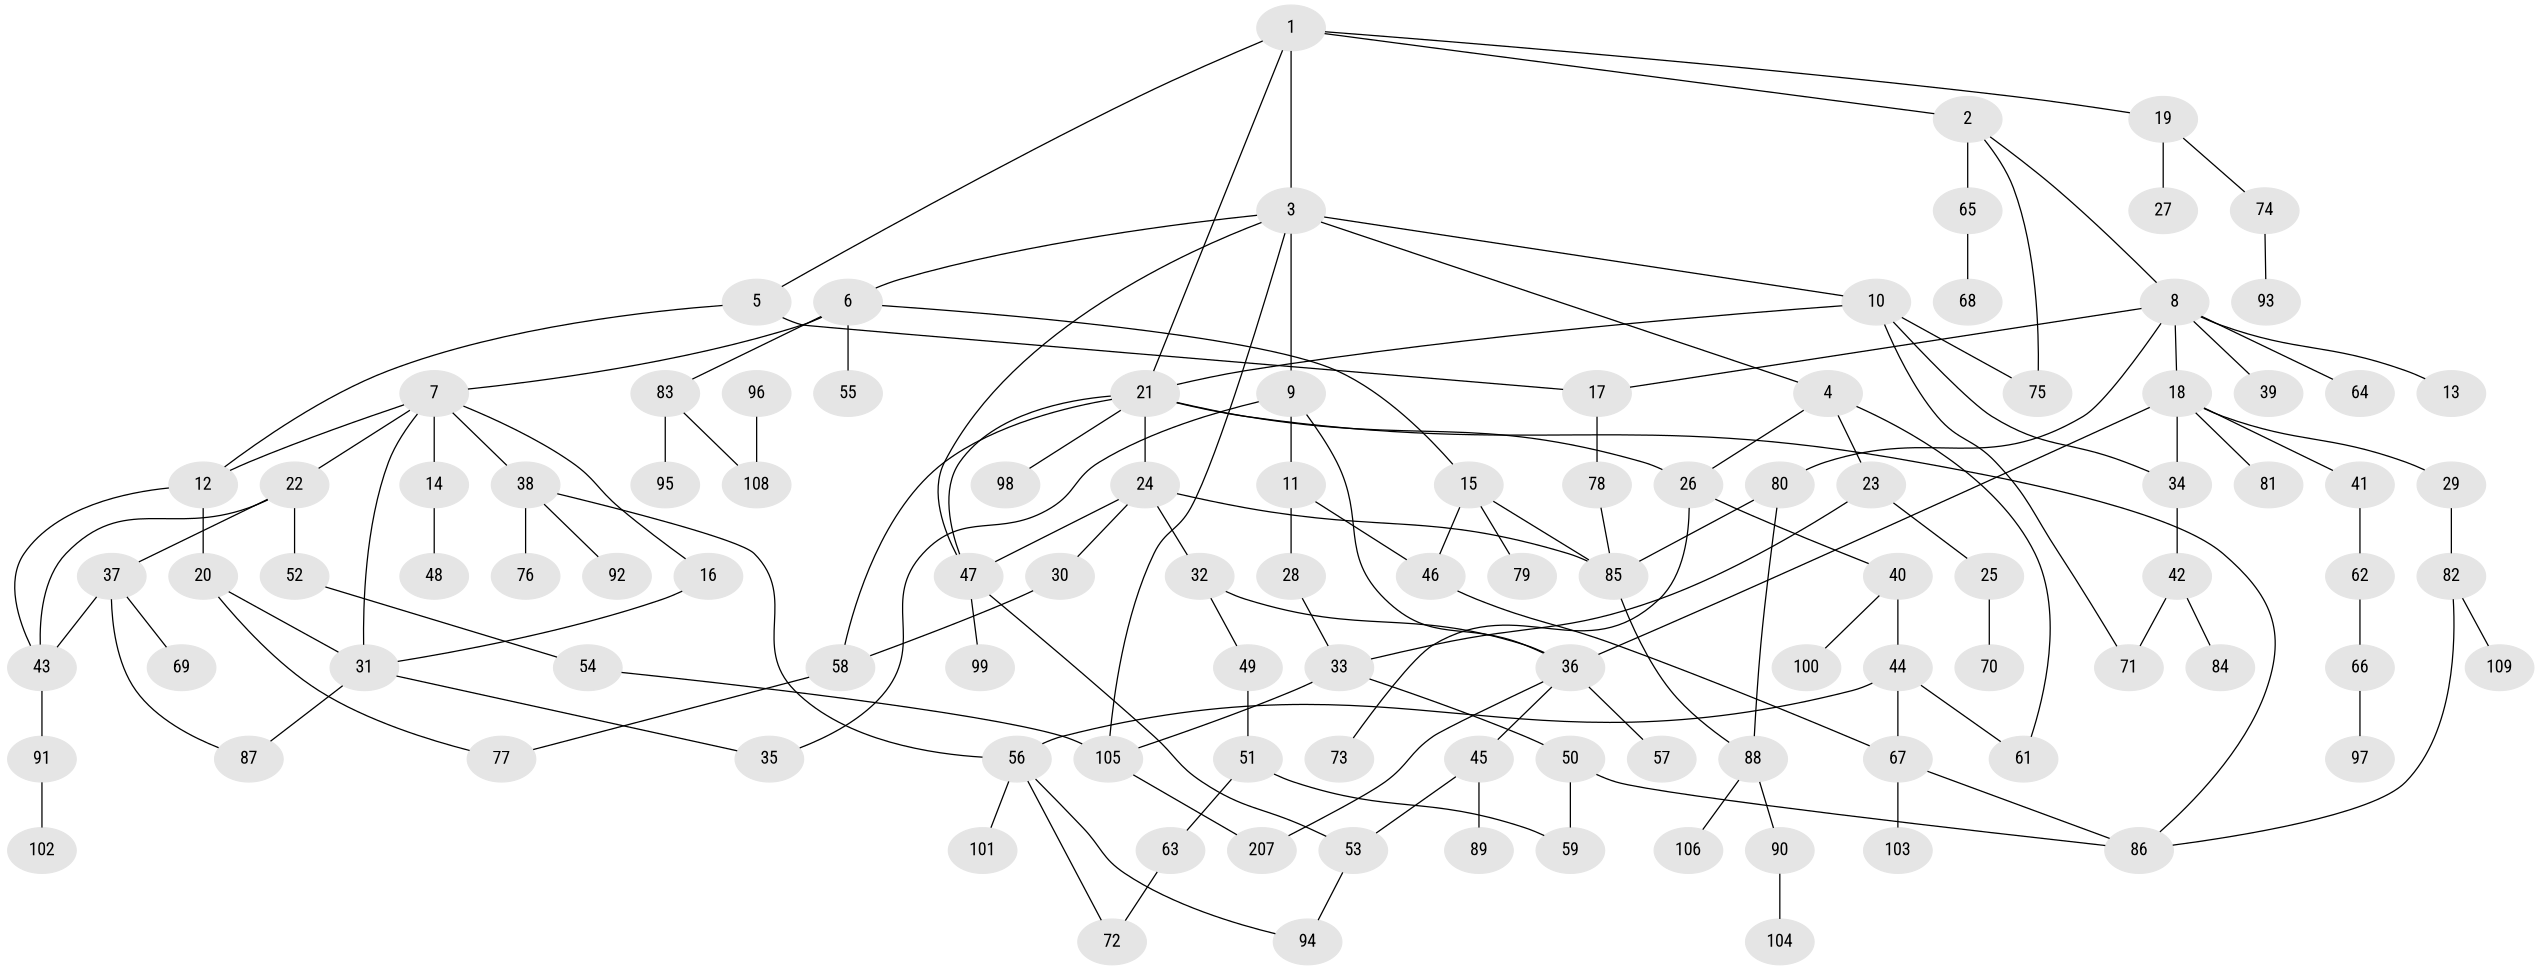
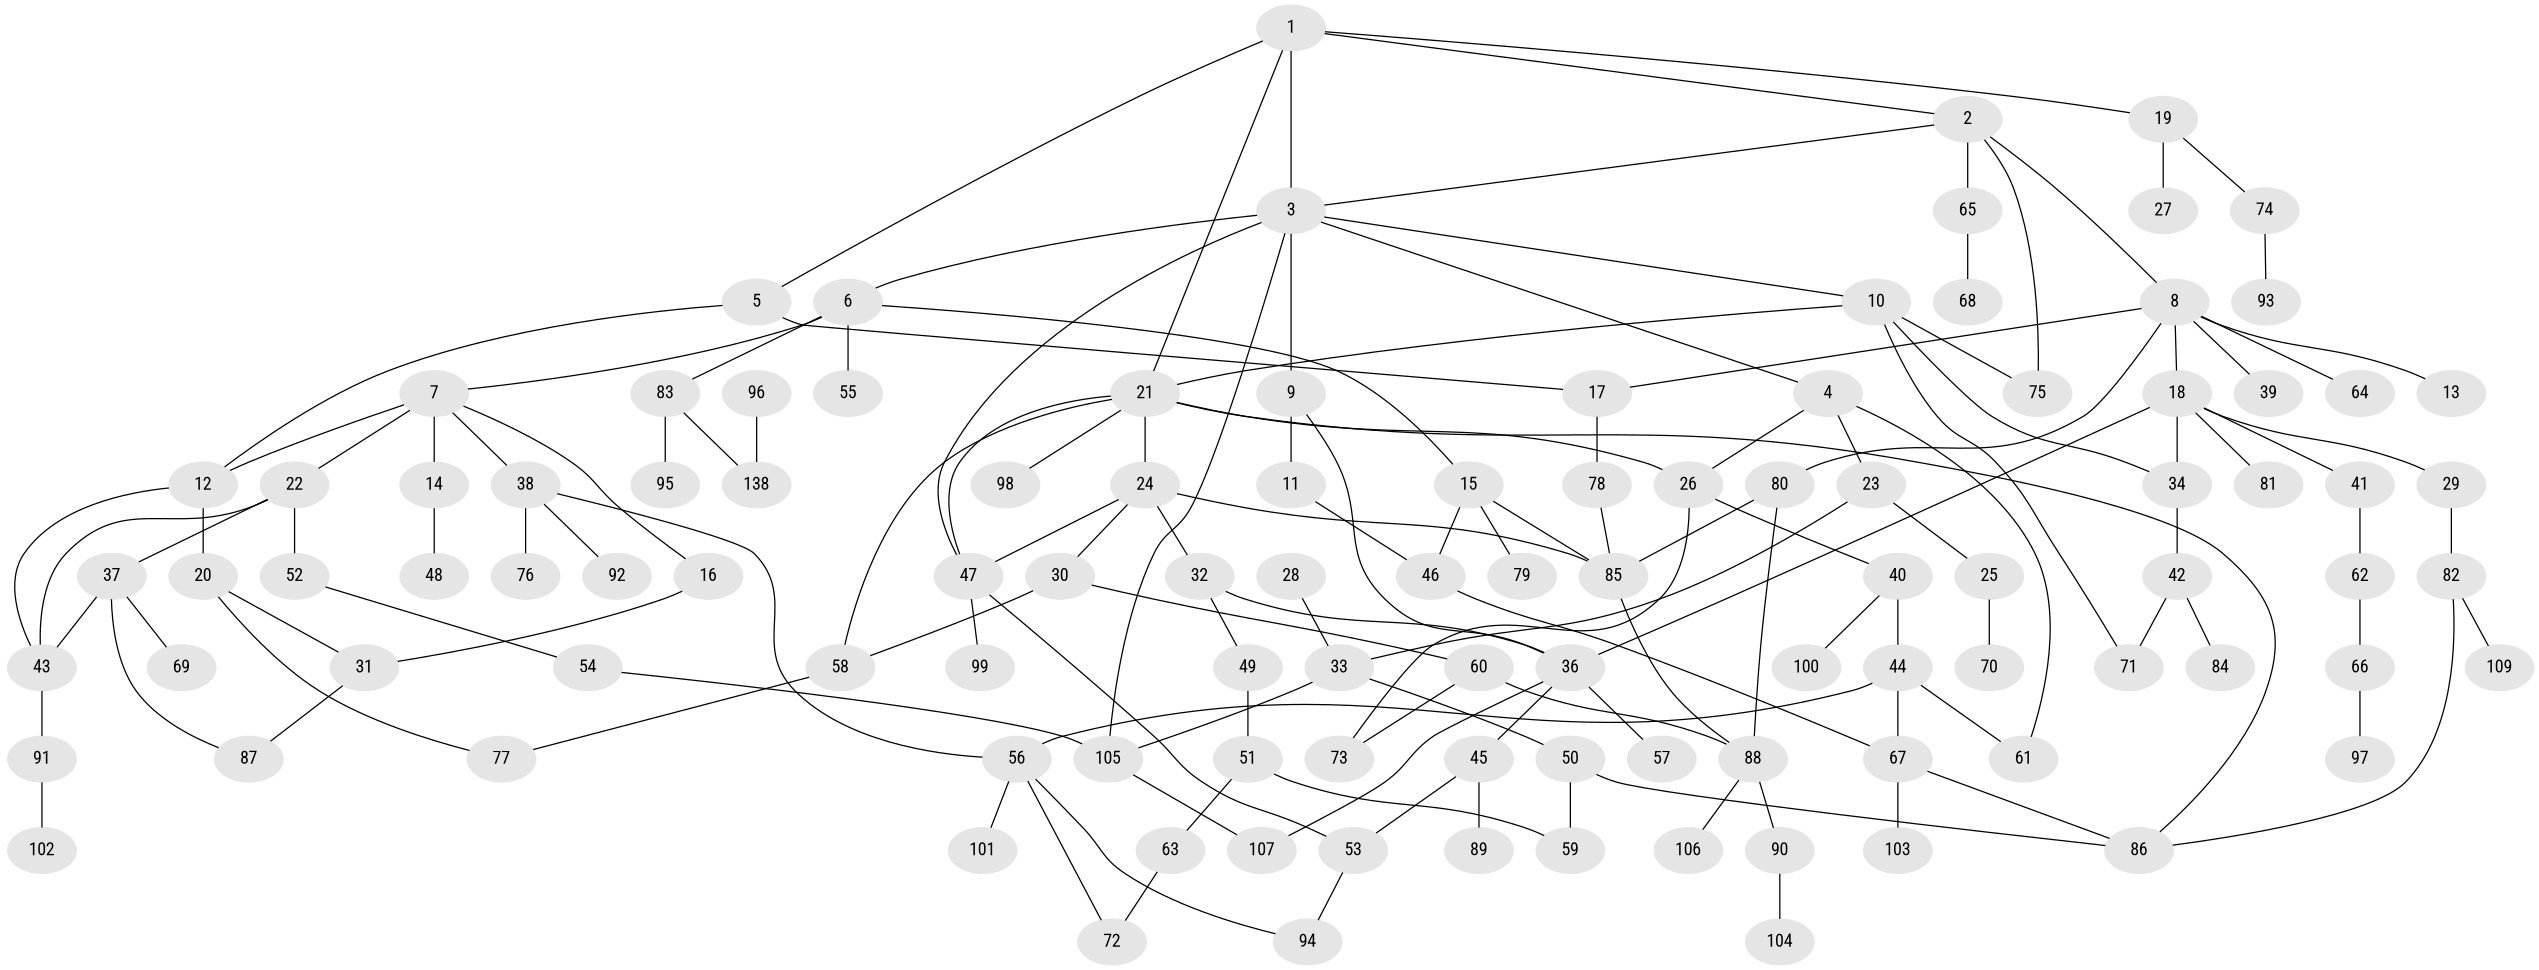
edge "2" -- "3": added
node "108": label "108" -> "138"
edge "7" -- "31": removed
edge "11" -- "28": removed
node "60": added
node "35": removed
node "207": label "207" -> "107"
